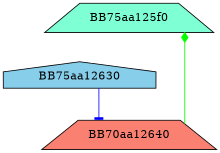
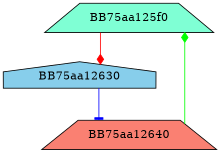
edge "BB75aa125f0" -> "BB75aa12630": added
node "BB70aa12640": label "BB70aa12640" -> "BB75aa12640"
